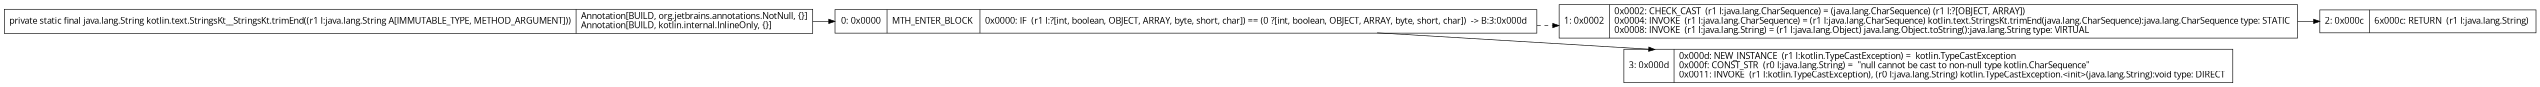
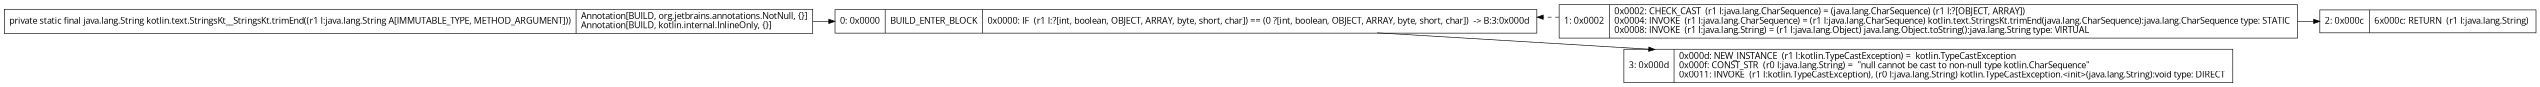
node "0: 0x0000": text "MTH_ENTER_BLOCK" -> "BUILD_ENTER_BLOCK"
edge "0: 0x0000" -> "1: 0x0002": reversed
